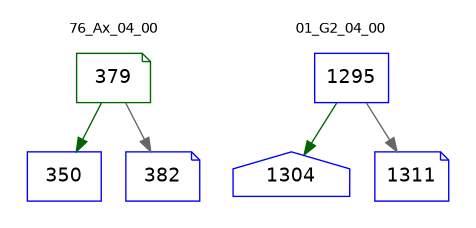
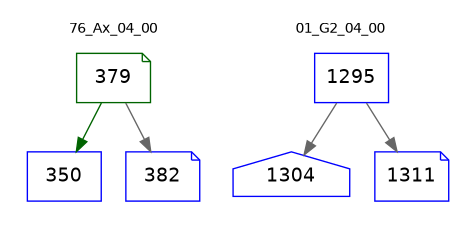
edge "1295" -> "1304": color darkgreen -> gray40
